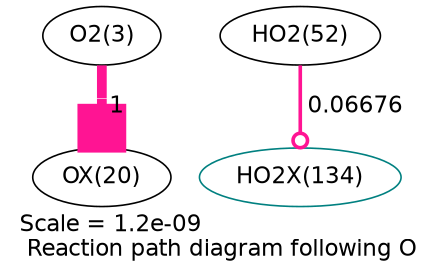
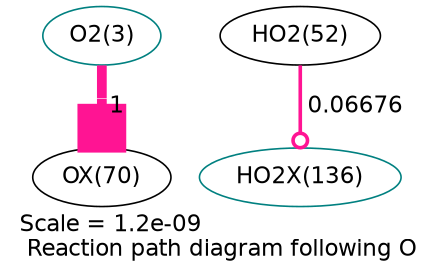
node "O2(3)": color black -> teal
node "OX(20)": label "OX(20)" -> "OX(70)"
node "HO2X(134)": label "HO2X(134)" -> "HO2X(136)"
